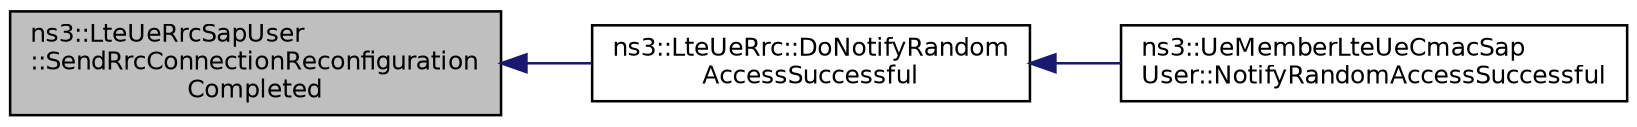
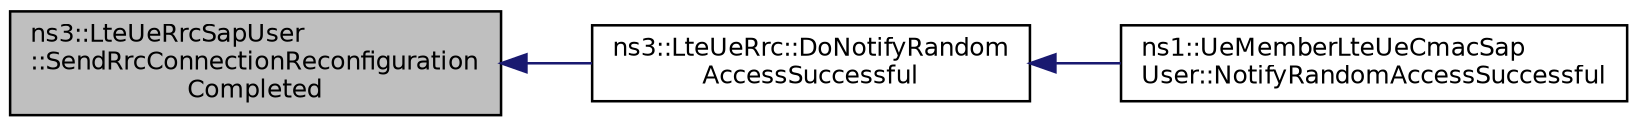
node "ns3::UeMemberLteUeCmacSap User::NotifyRandomAccessSuccessful": label "ns3::UeMemberLteUeCmacSap User::NotifyRandomAccessSuccessful" -> "ns1::UeMemberLteUeCmacSap User::NotifyRandomAccessSuccessful"
